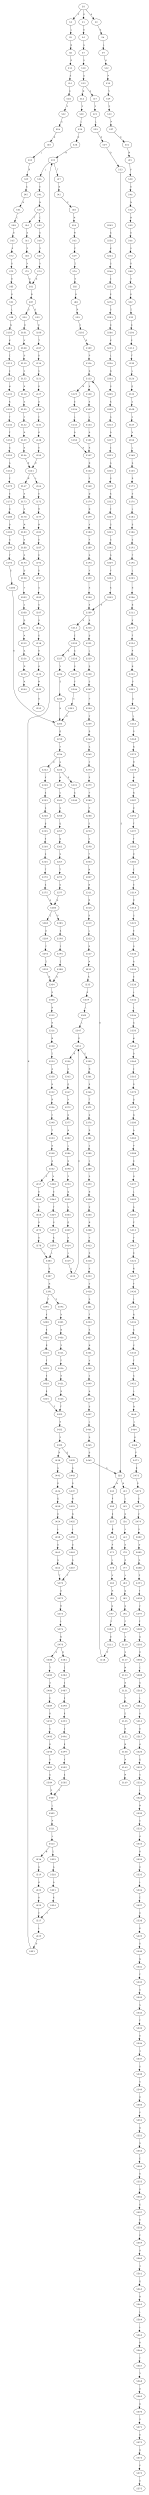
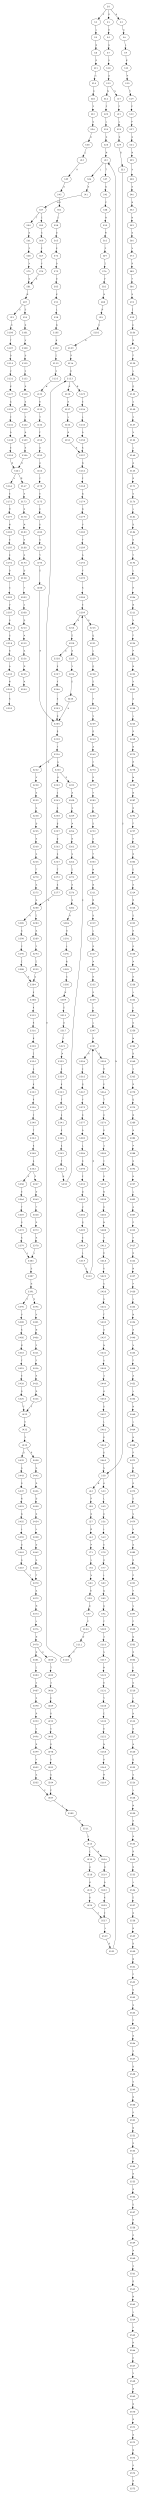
edge "S240" -> "S249": added, label "S"
